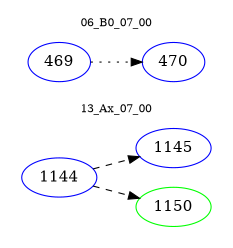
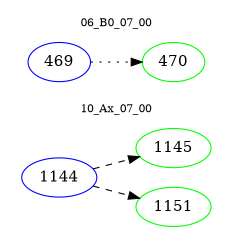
node "470": color blue -> green
cluster "13_Ax_07_00": label "13_Ax_07_00" -> "10_Ax_07_00"
node "1145": color blue -> green
node "1150": label "1150" -> "1151"
